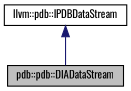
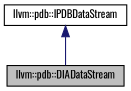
node "pdb::pdb::DIADataStream": label "pdb::pdb::DIADataStream" -> "llvm::pdb::DIADataStream"
